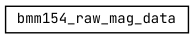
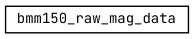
node "bmm154_raw_mag_data": label "bmm154_raw_mag_data" -> "bmm150_raw_mag_data"
